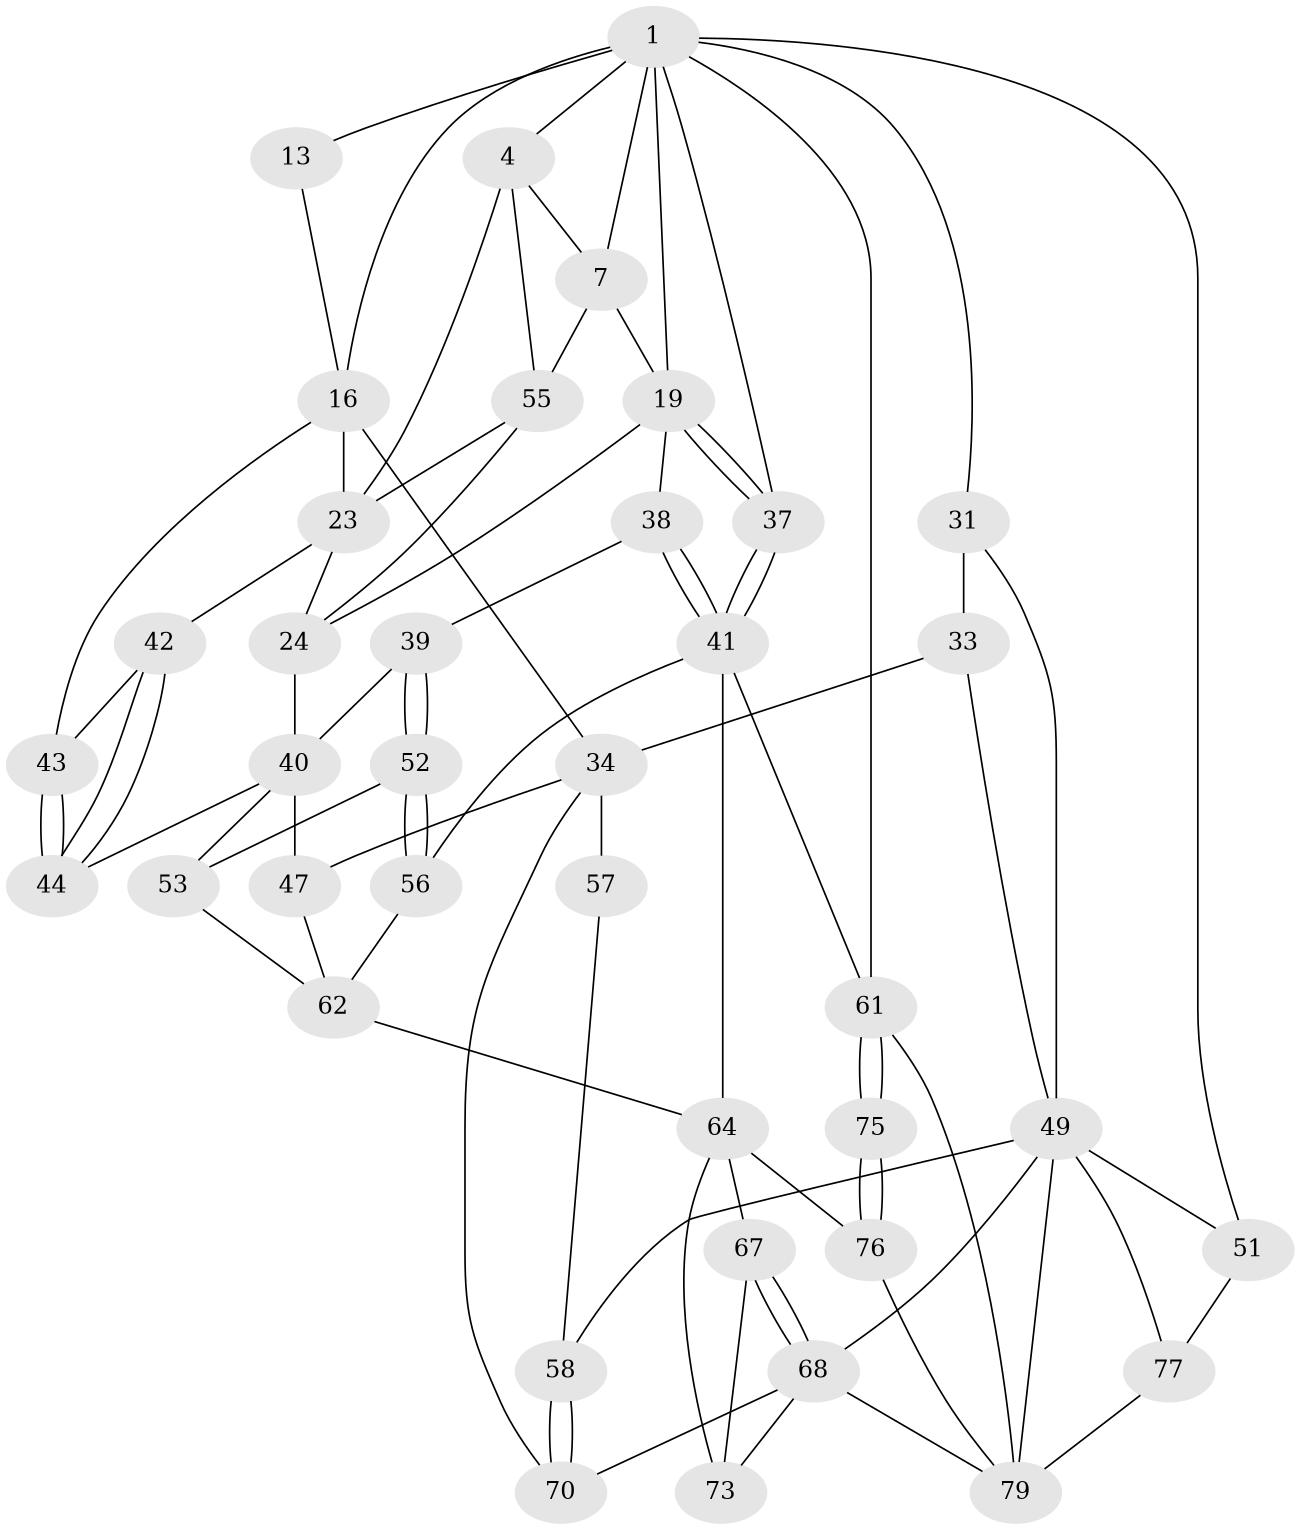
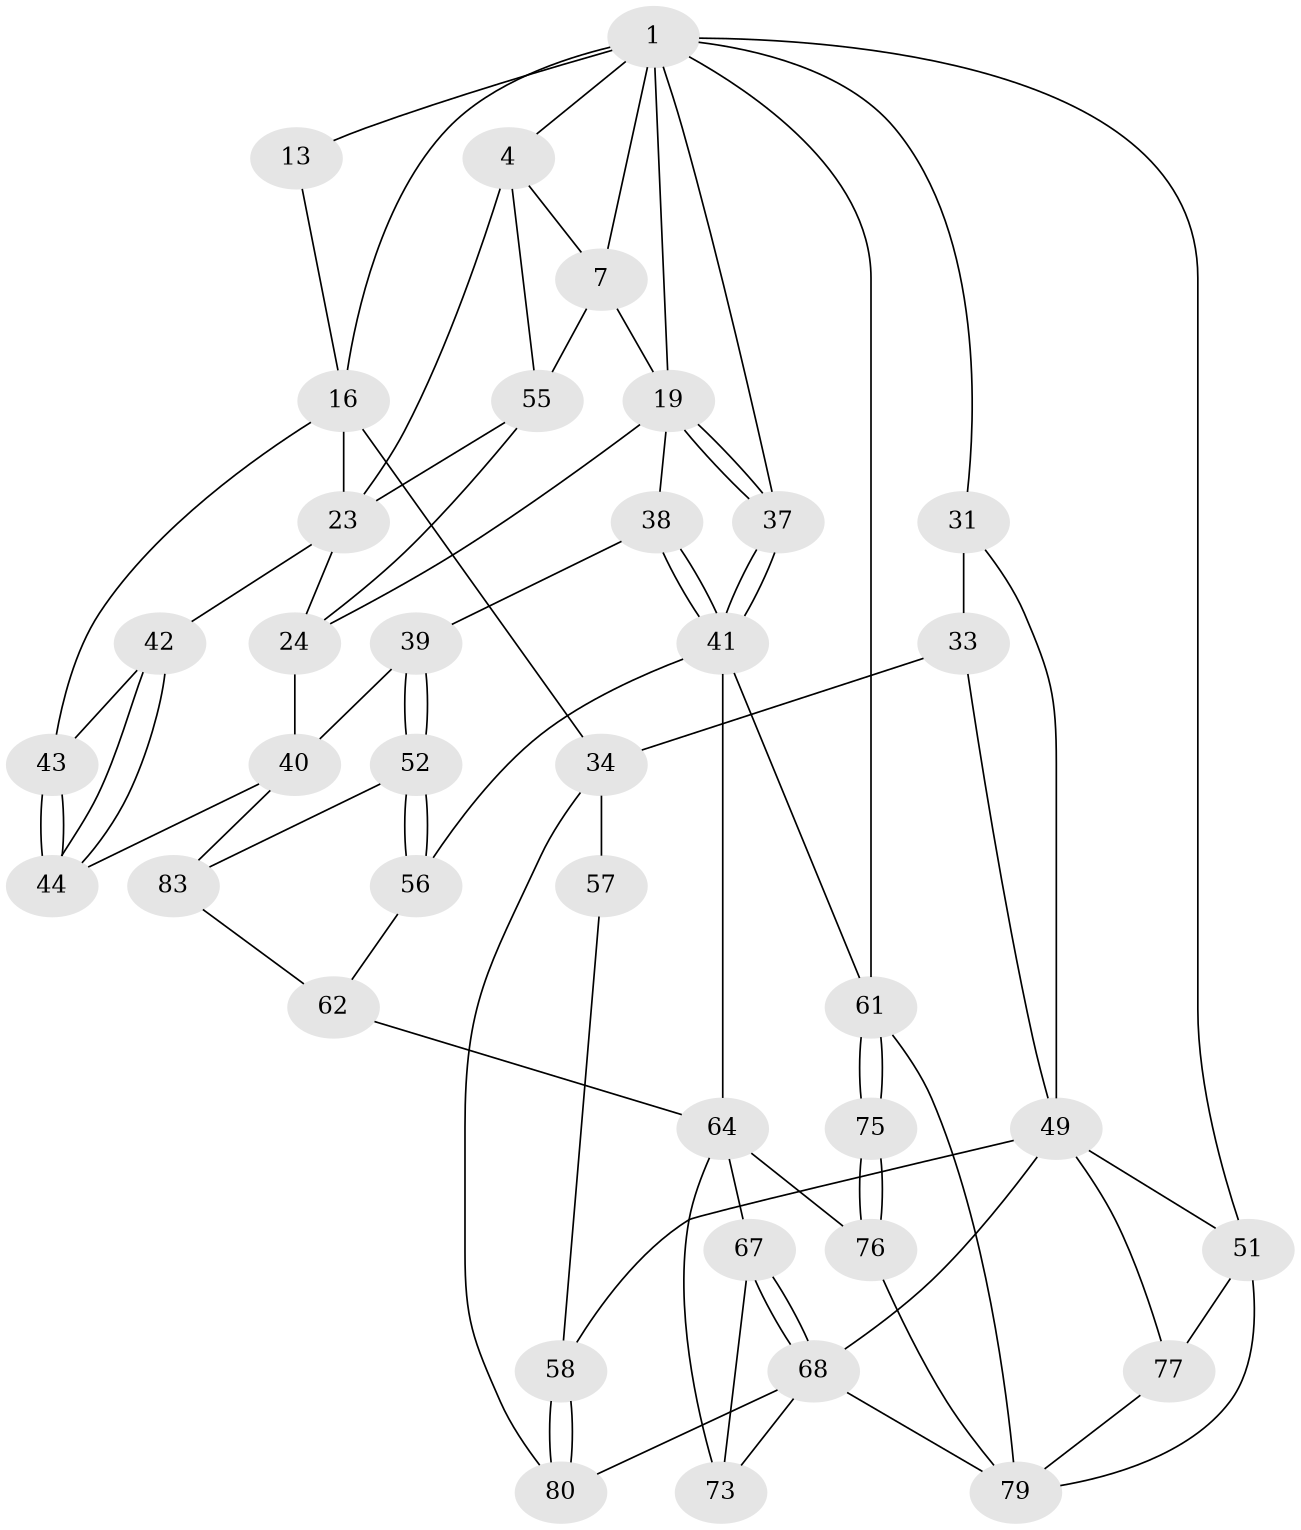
node "53": label "53" -> "83"
node "47": removed
edge "49" -- "79": now "51" -- "79"
node "70": label "70" -> "80"
